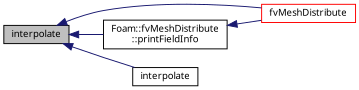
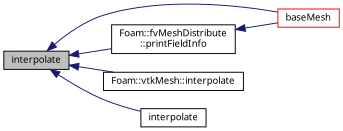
node "fvMeshDistribute": label "fvMeshDistribute" -> "baseMesh"
node "Foam::vtkMesh::interpolate": added
